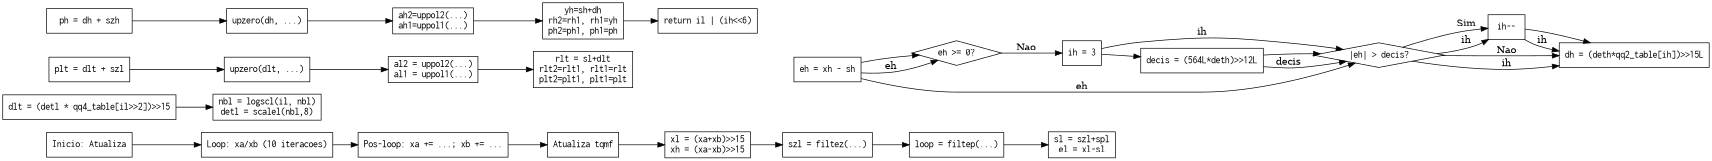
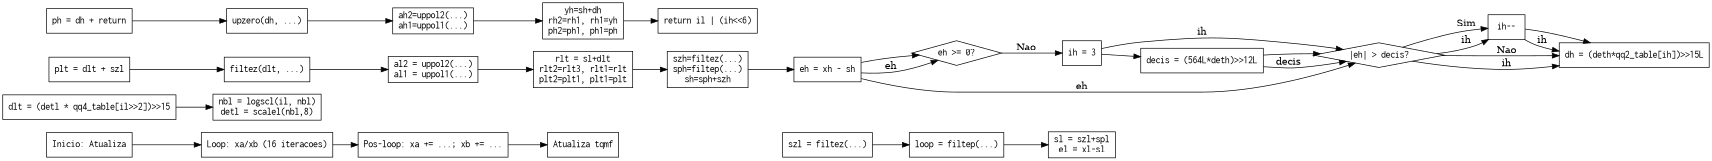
node "ph = dh + szh": label "ph = dh + szh" -> "ph = dh + return"
node "upzero(dlt, ...)": label "upzero(dlt, ...)" -> "filtez(dlt, ...)"
node "rlt = sl+dlt rlt2=rlt1, rlt1=rlt plt2=plt1, plt1=plt": label "rlt = sl+dlt rlt2=rlt1, rlt1=rlt plt2=plt1, plt1=plt" -> "rlt = sl+dlt rlt2=rlt3, rlt1=rlt plt2=plt1, plt1=plt"
node "szh=filtez(...) sph=filtep(...) sh=sph+szh": added
node "Loop: xa/xb (10 iteracoes)": label "Loop: xa/xb (10 iteracoes)" -> "Loop: xa/xb (16 iteracoes)"
node "xl = (xa+xb)>>15 xh = (xa-xb)>>15": removed
